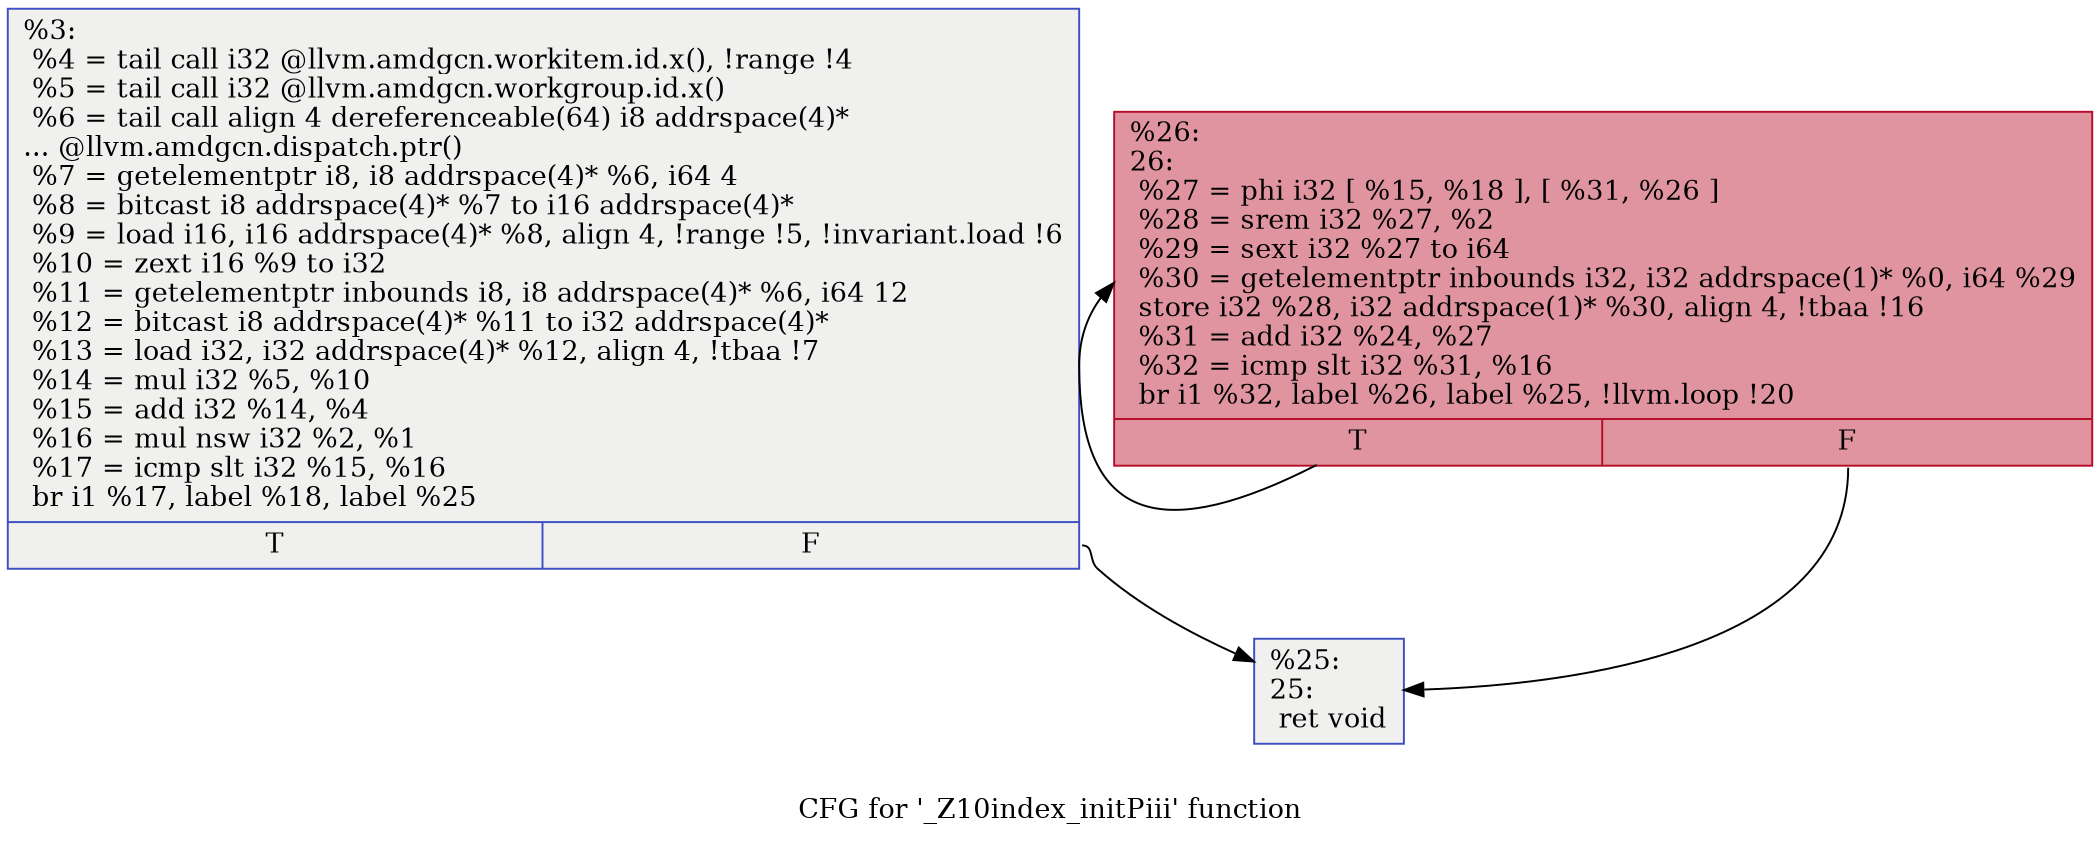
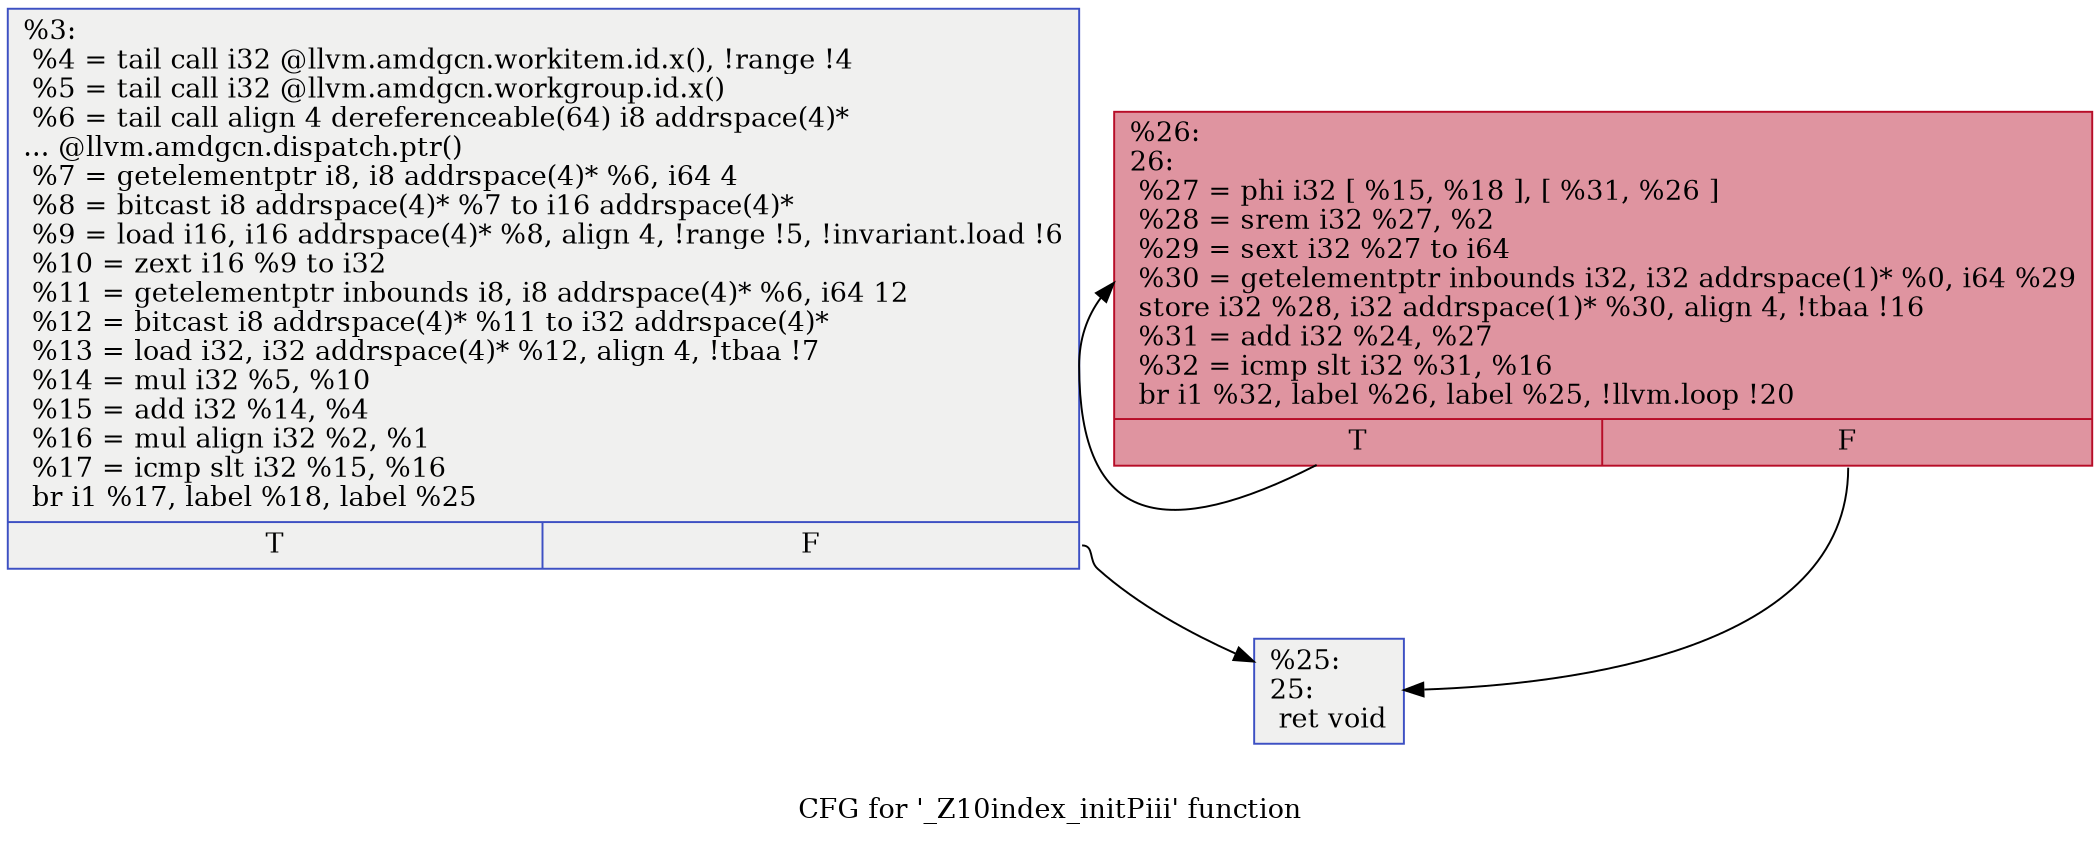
node "%3:": text "%16 = mul nsw i32 %2, %1" -> "%16 = mul align i32 %2, %1"
